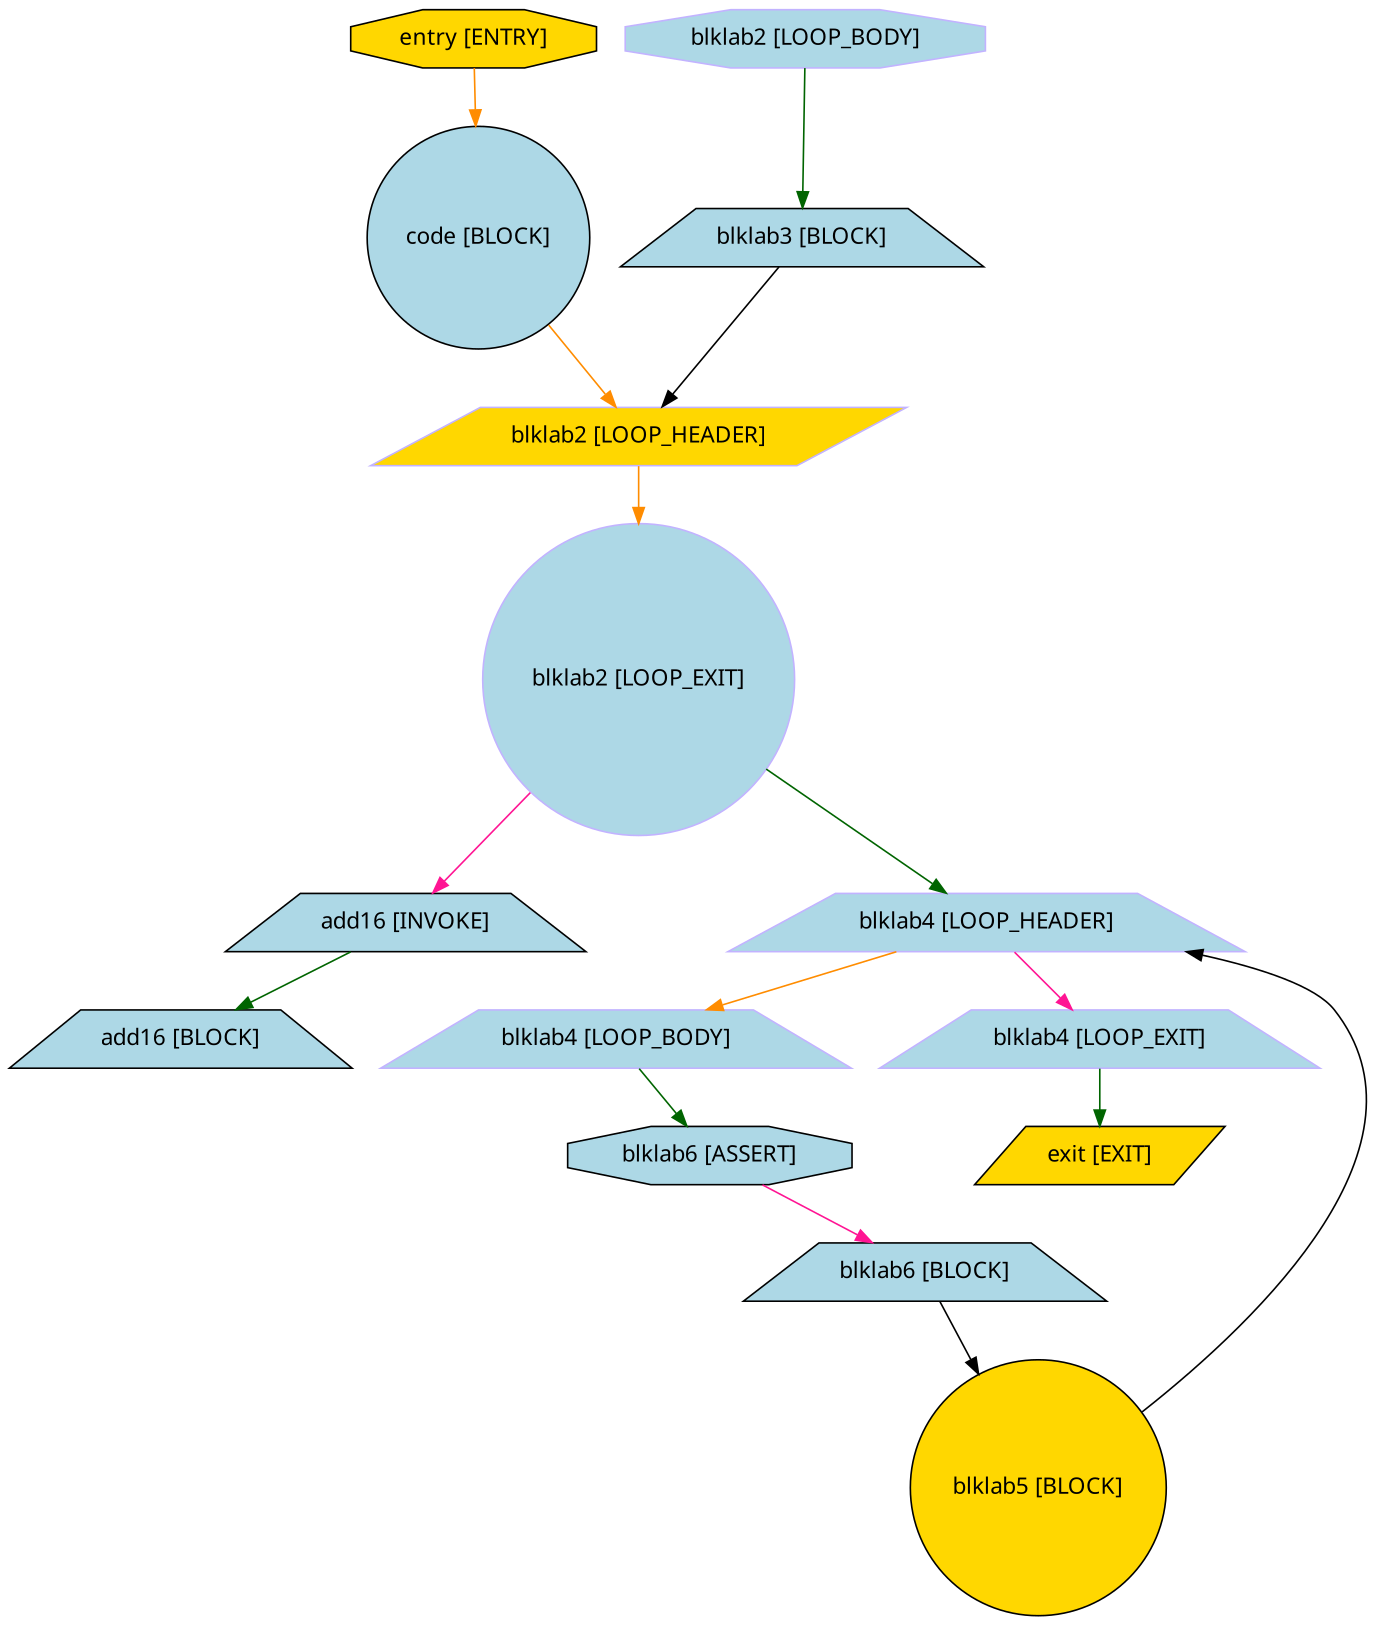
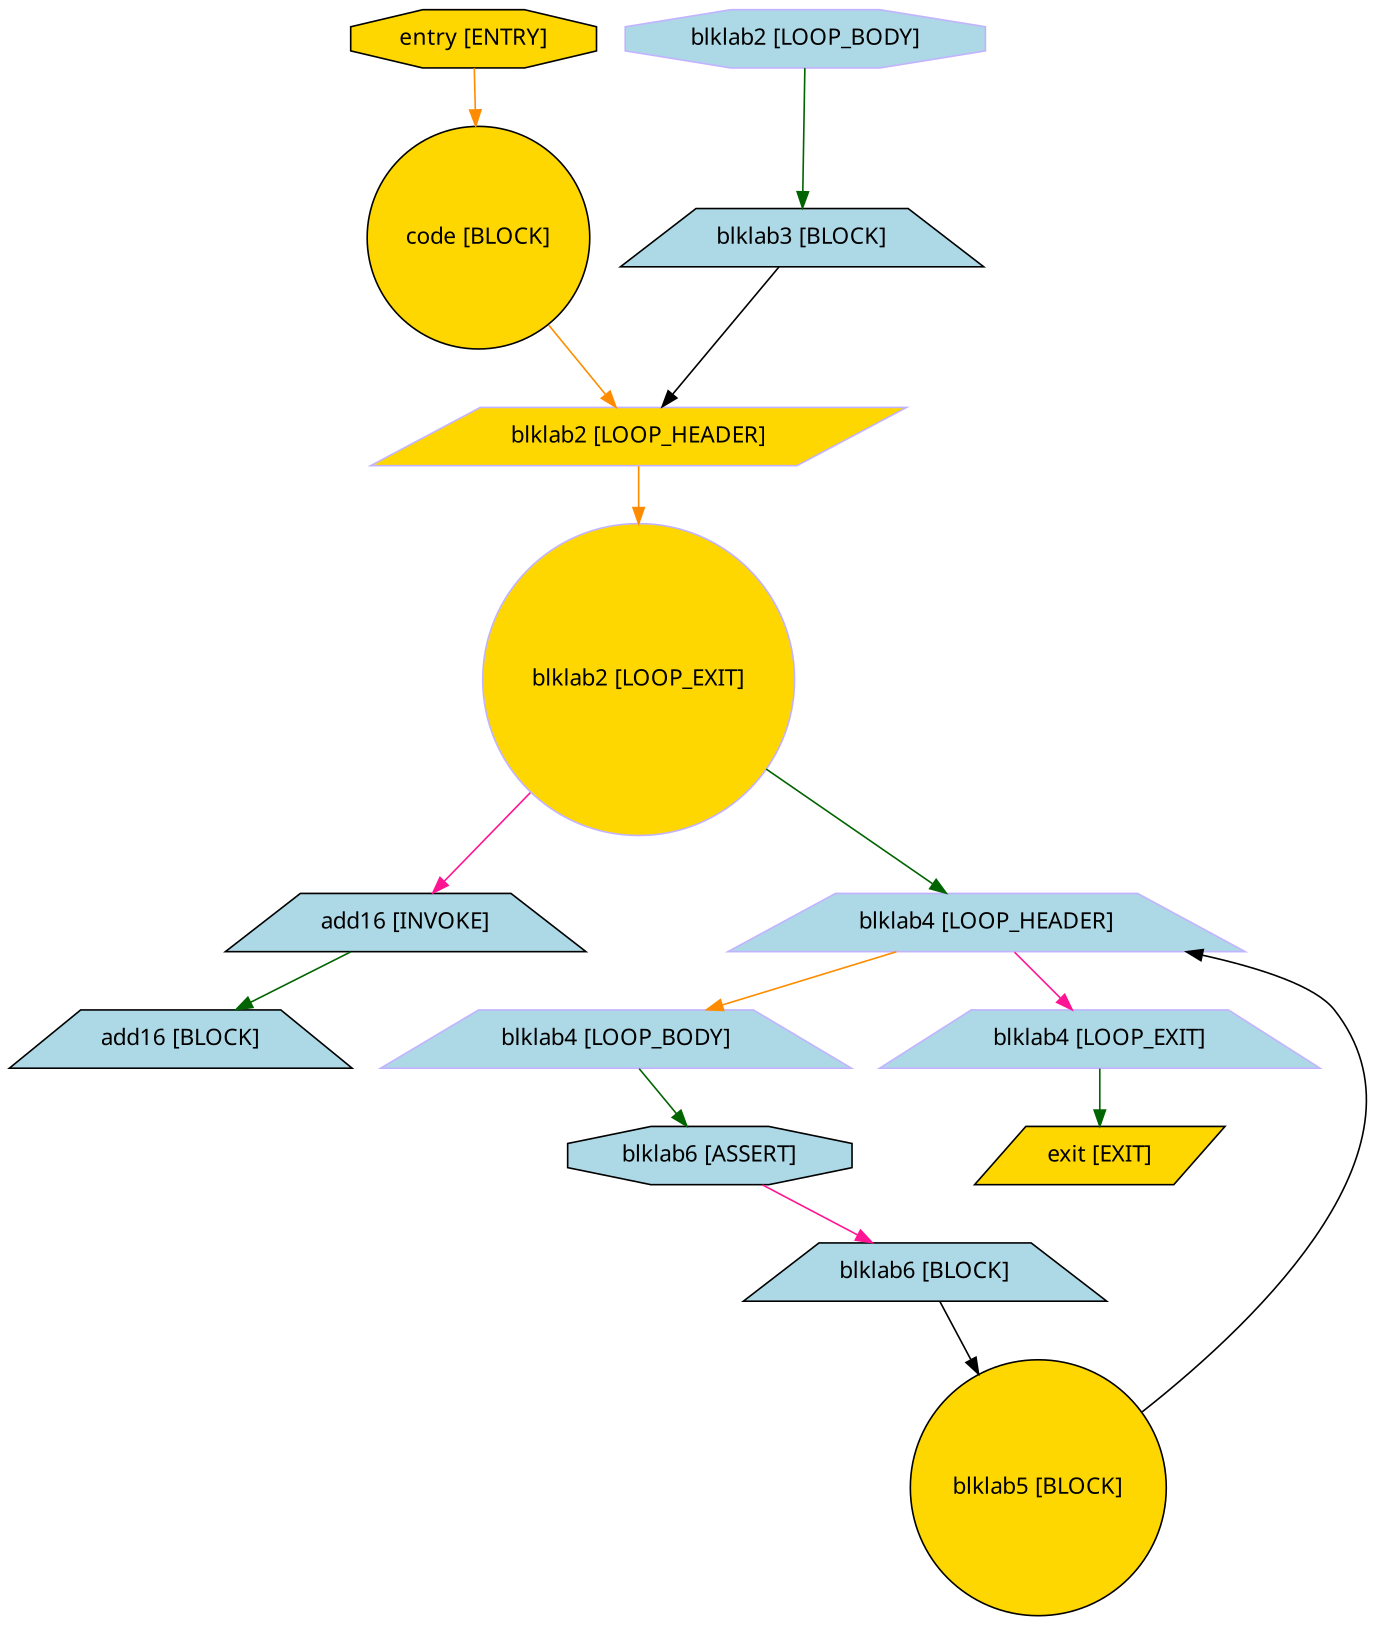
node "code [BLOCK]": fillcolor lightblue -> gold
node "blklab2 [LOOP_EXIT]": fillcolor lightblue -> gold
